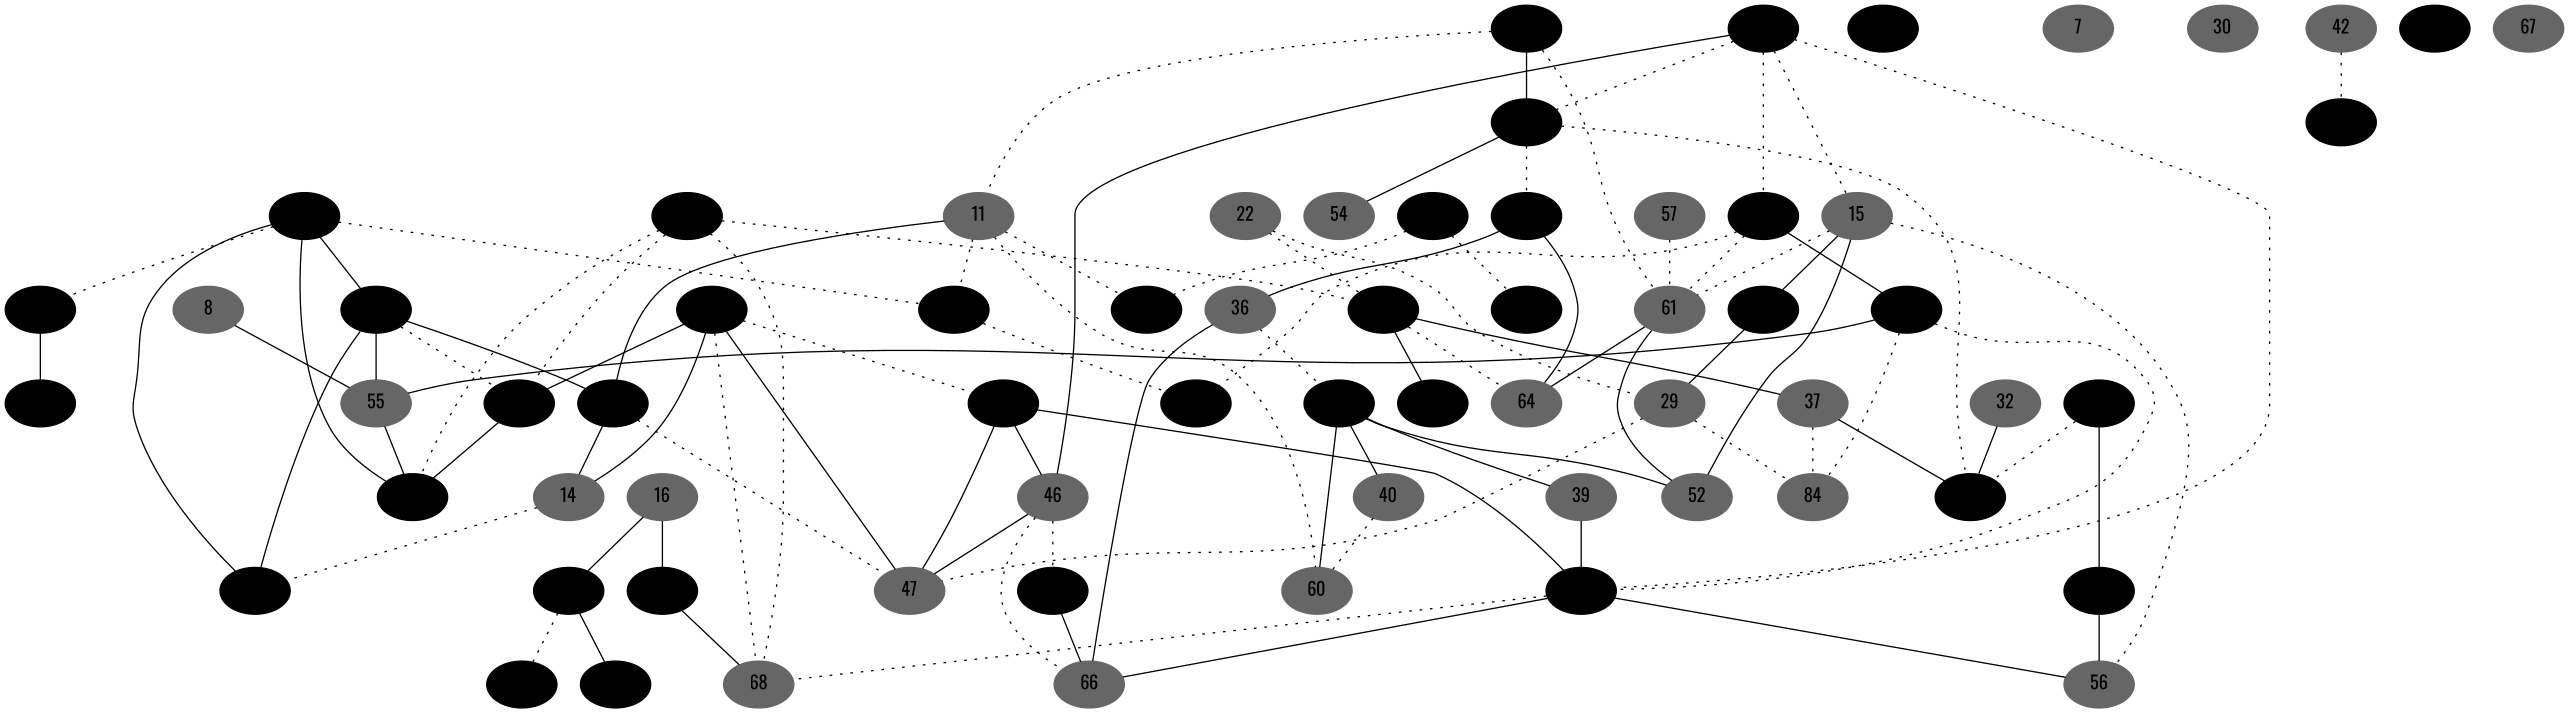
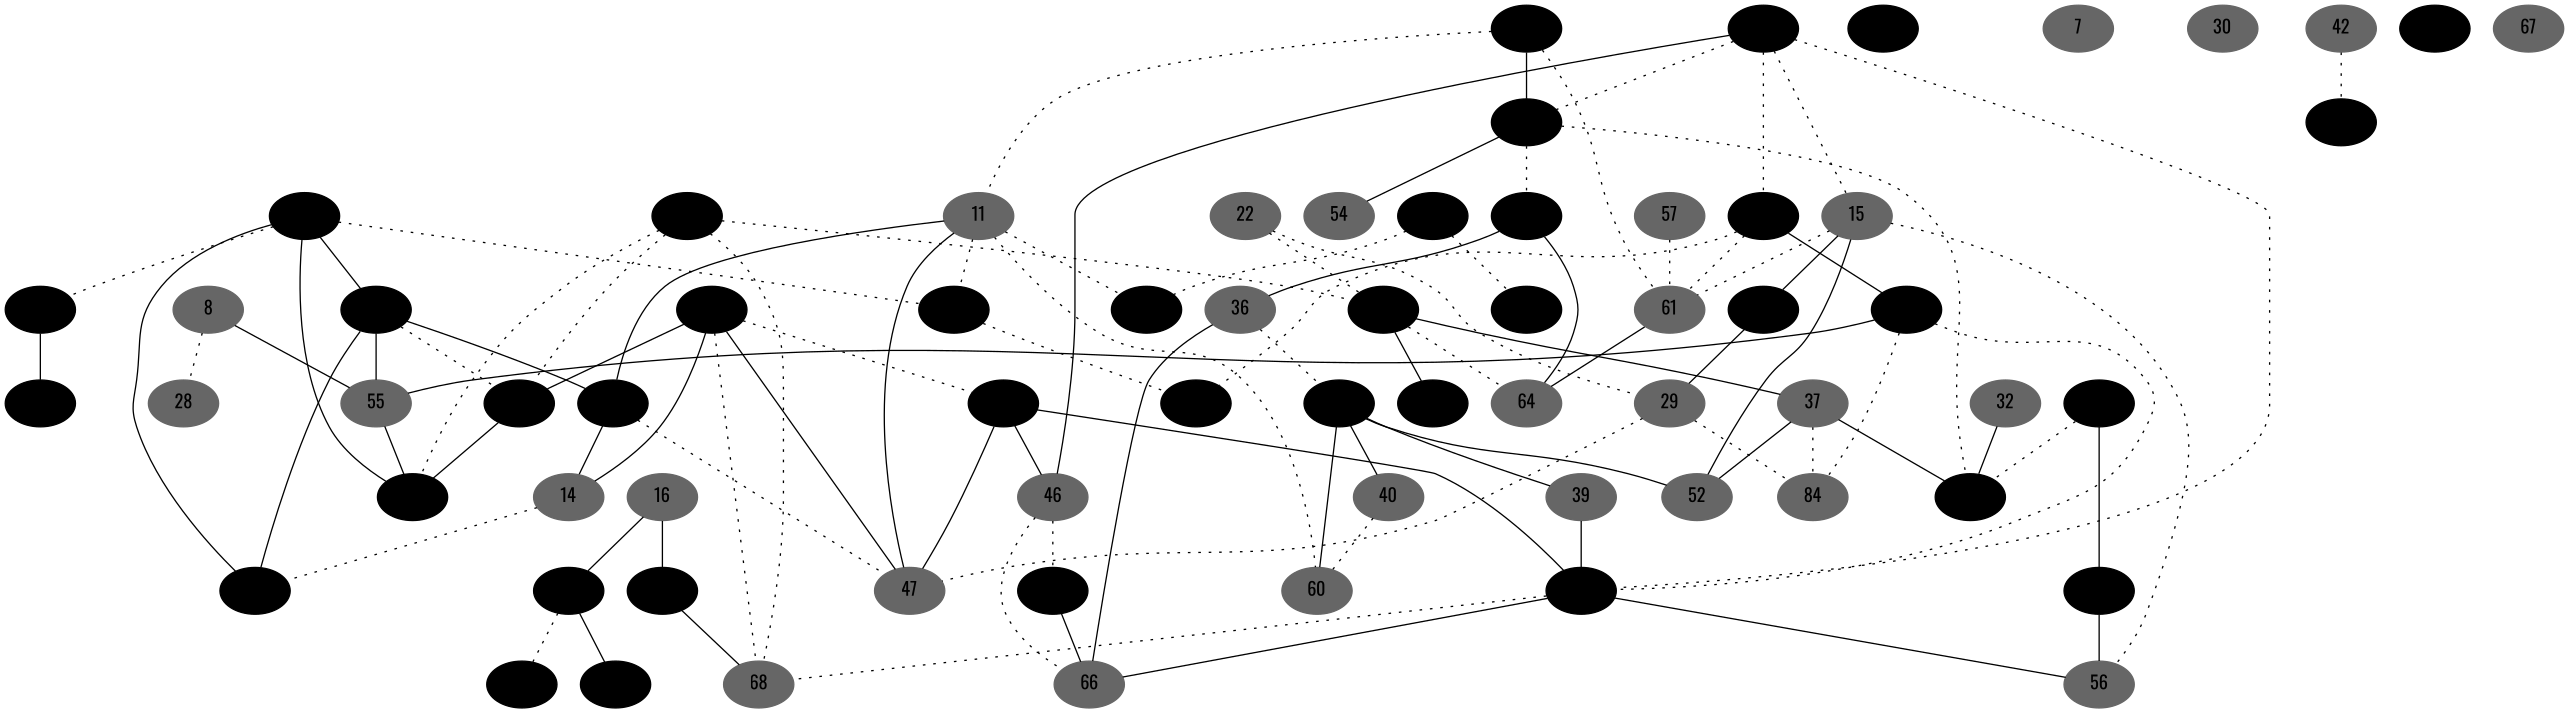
node "28": added
edge "61" -- "52": now "37" -- "52"
edge "46" -- "47": now "11" -- "47"
